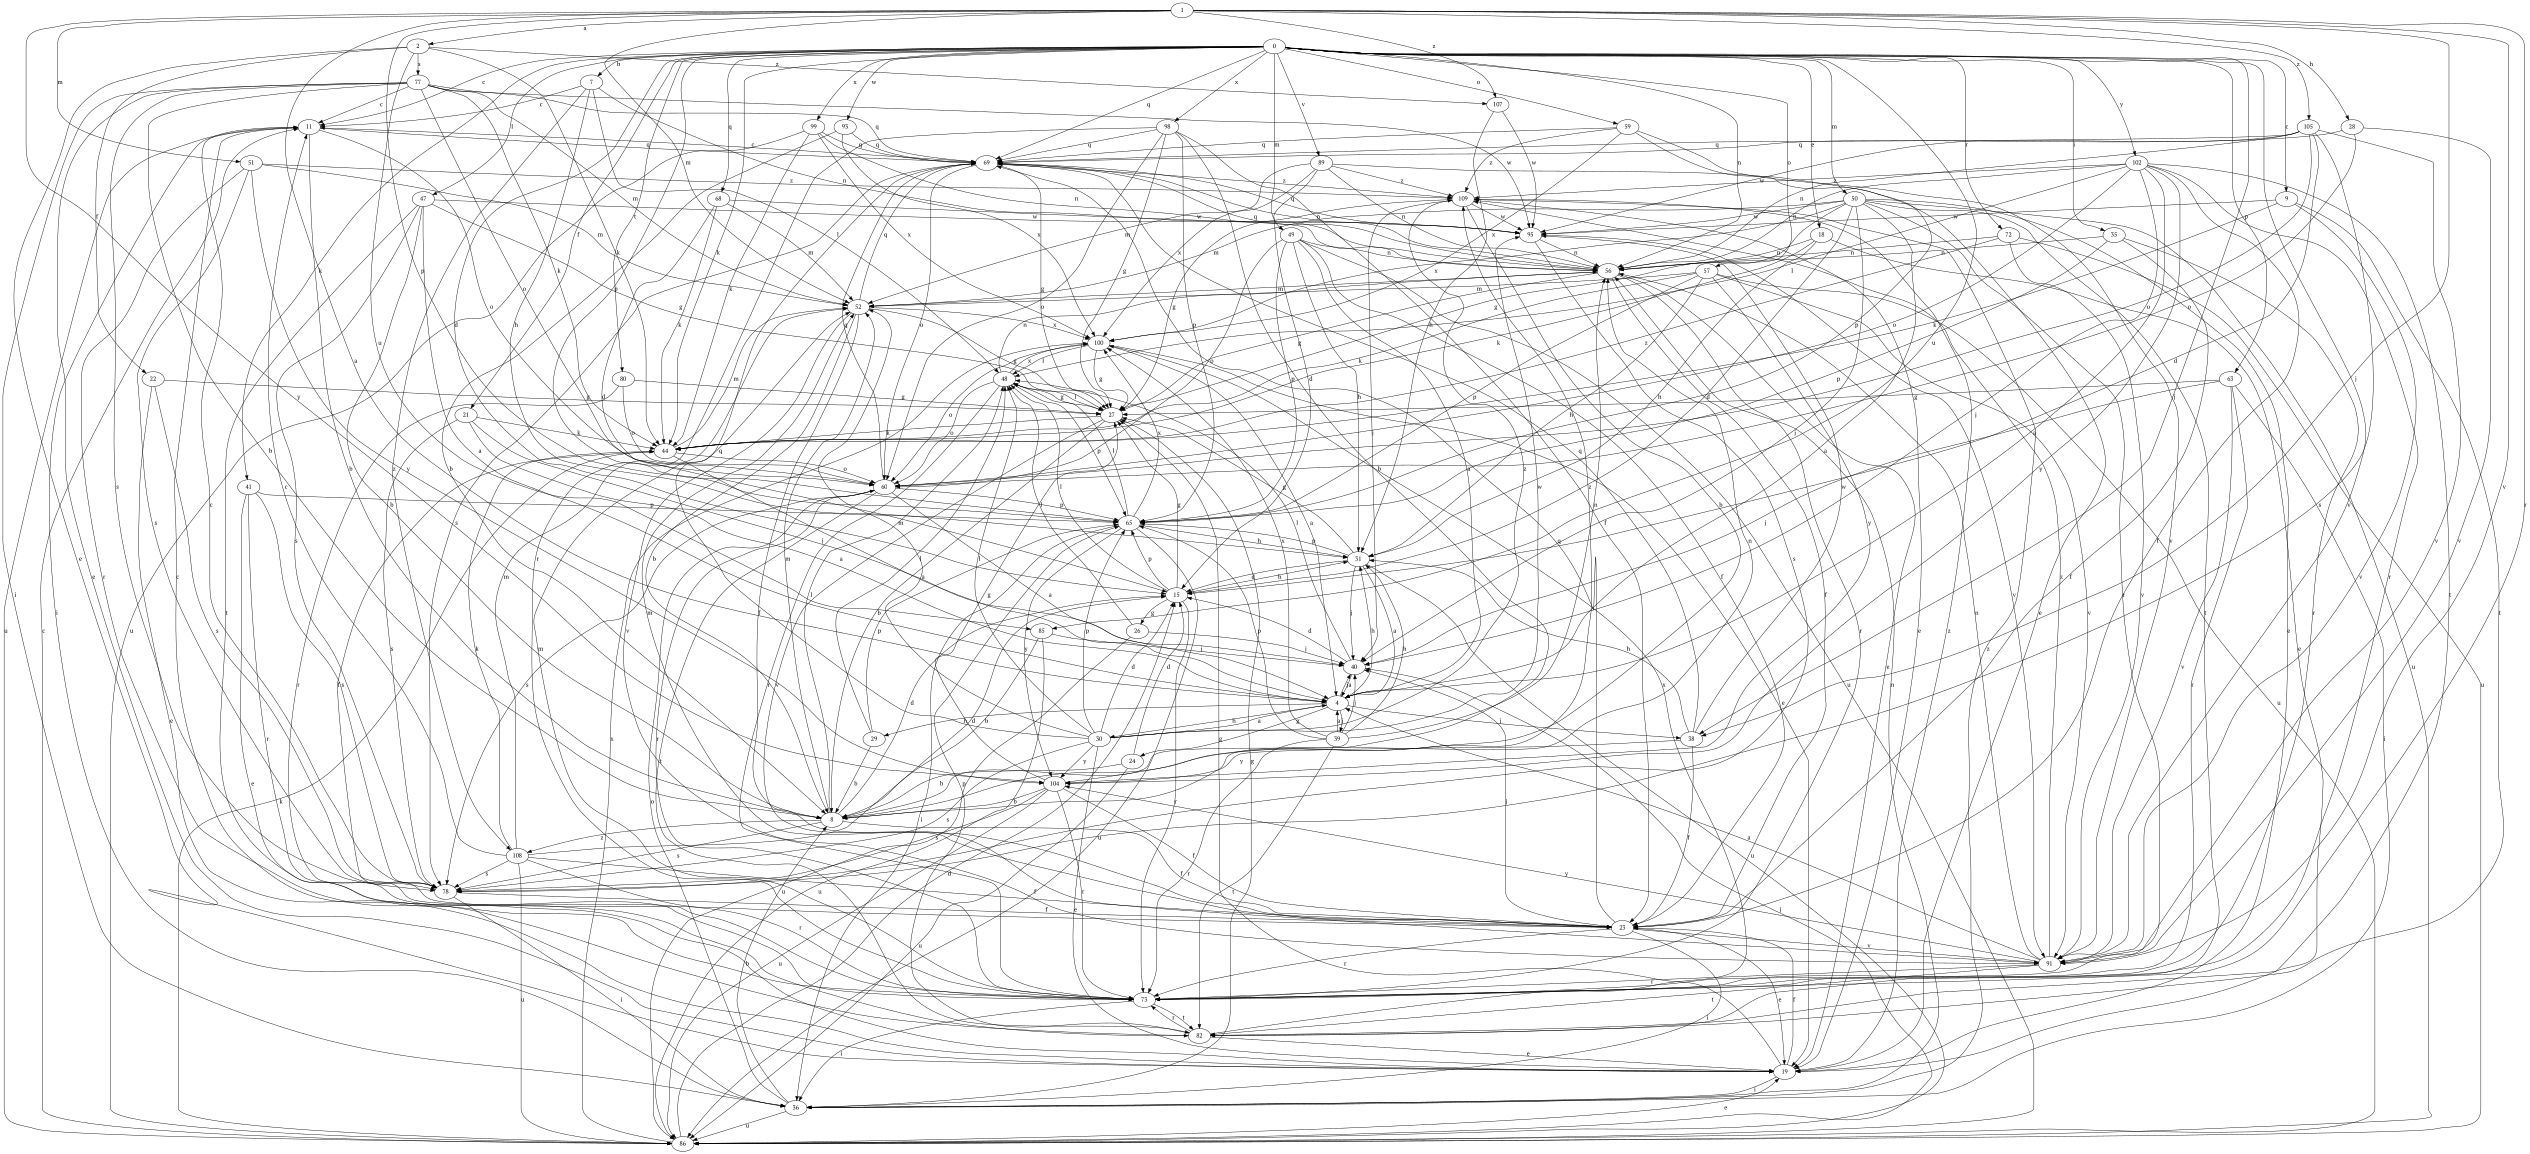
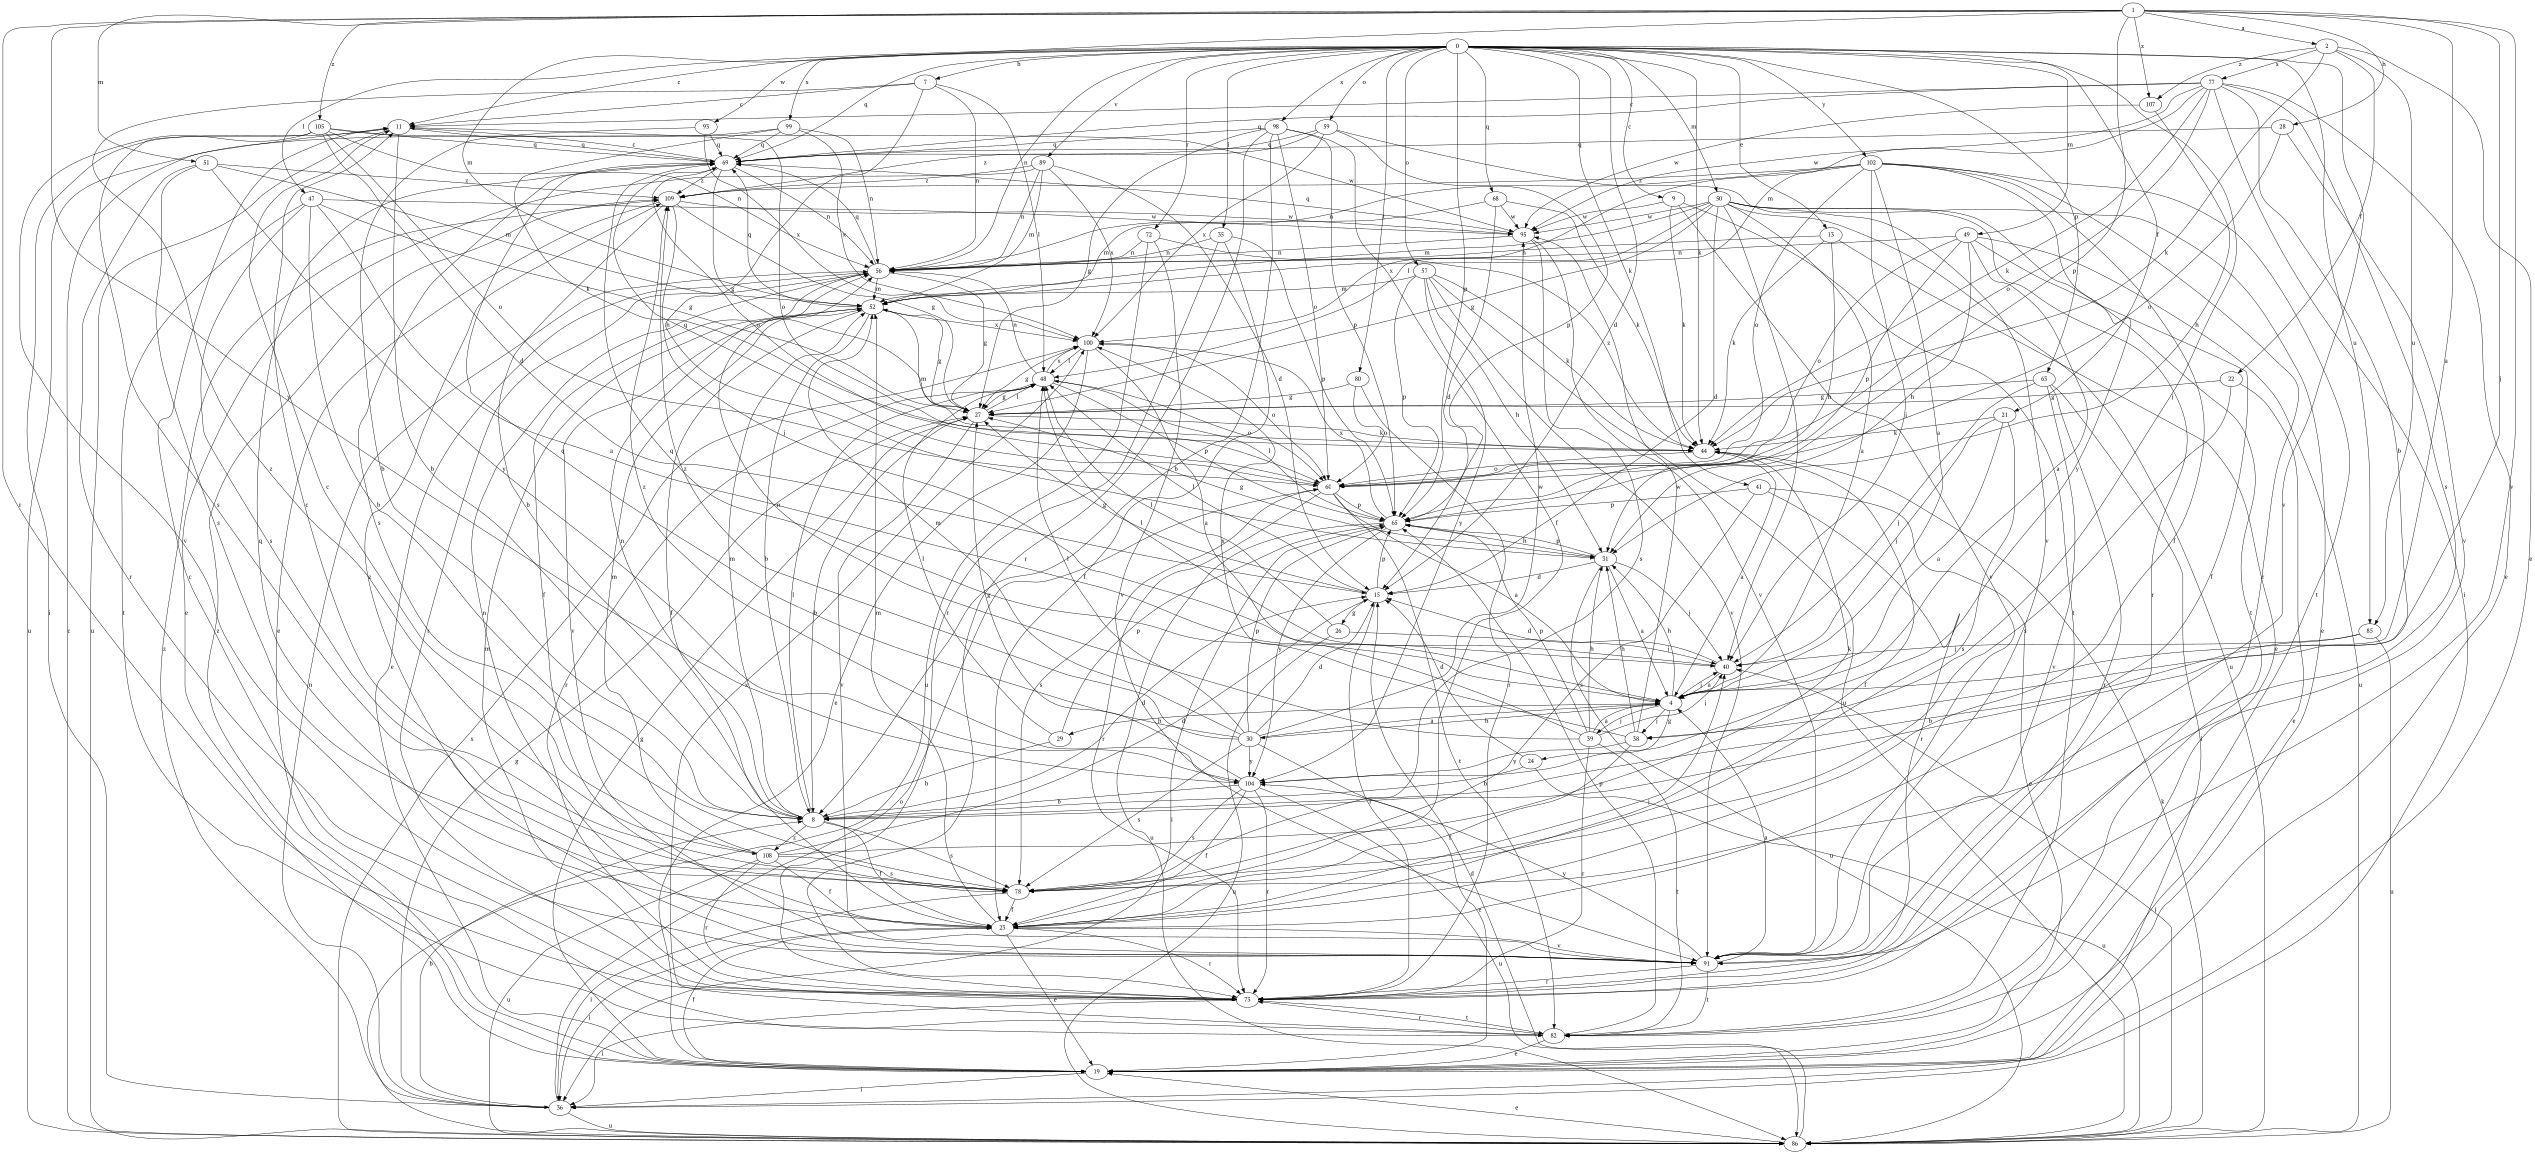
node "18": label "18" -> "13"
edge "15" -> "31": removed, label "h"
